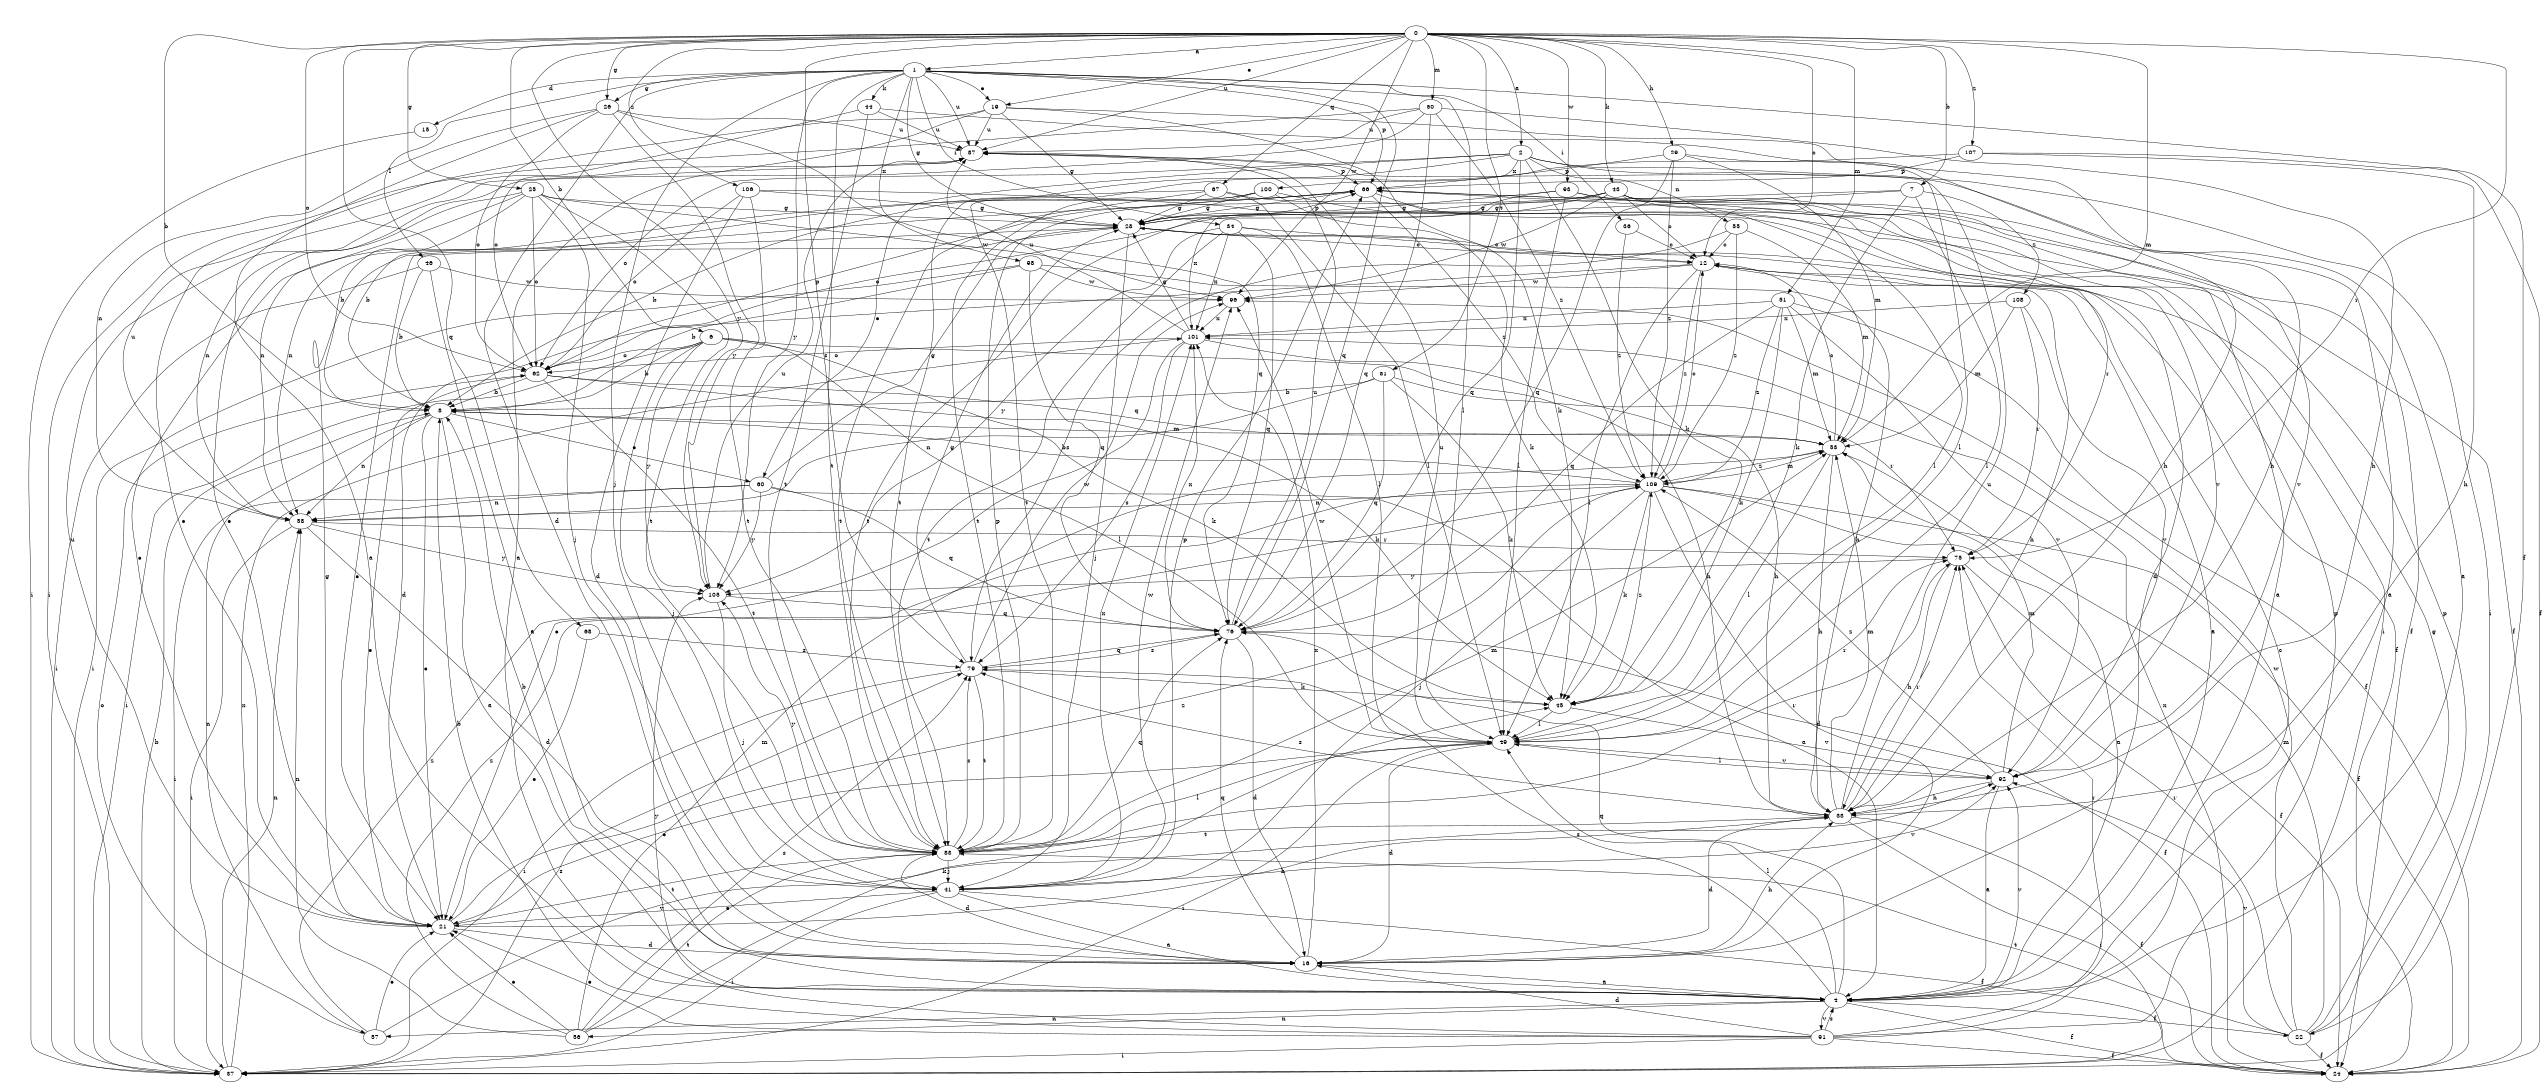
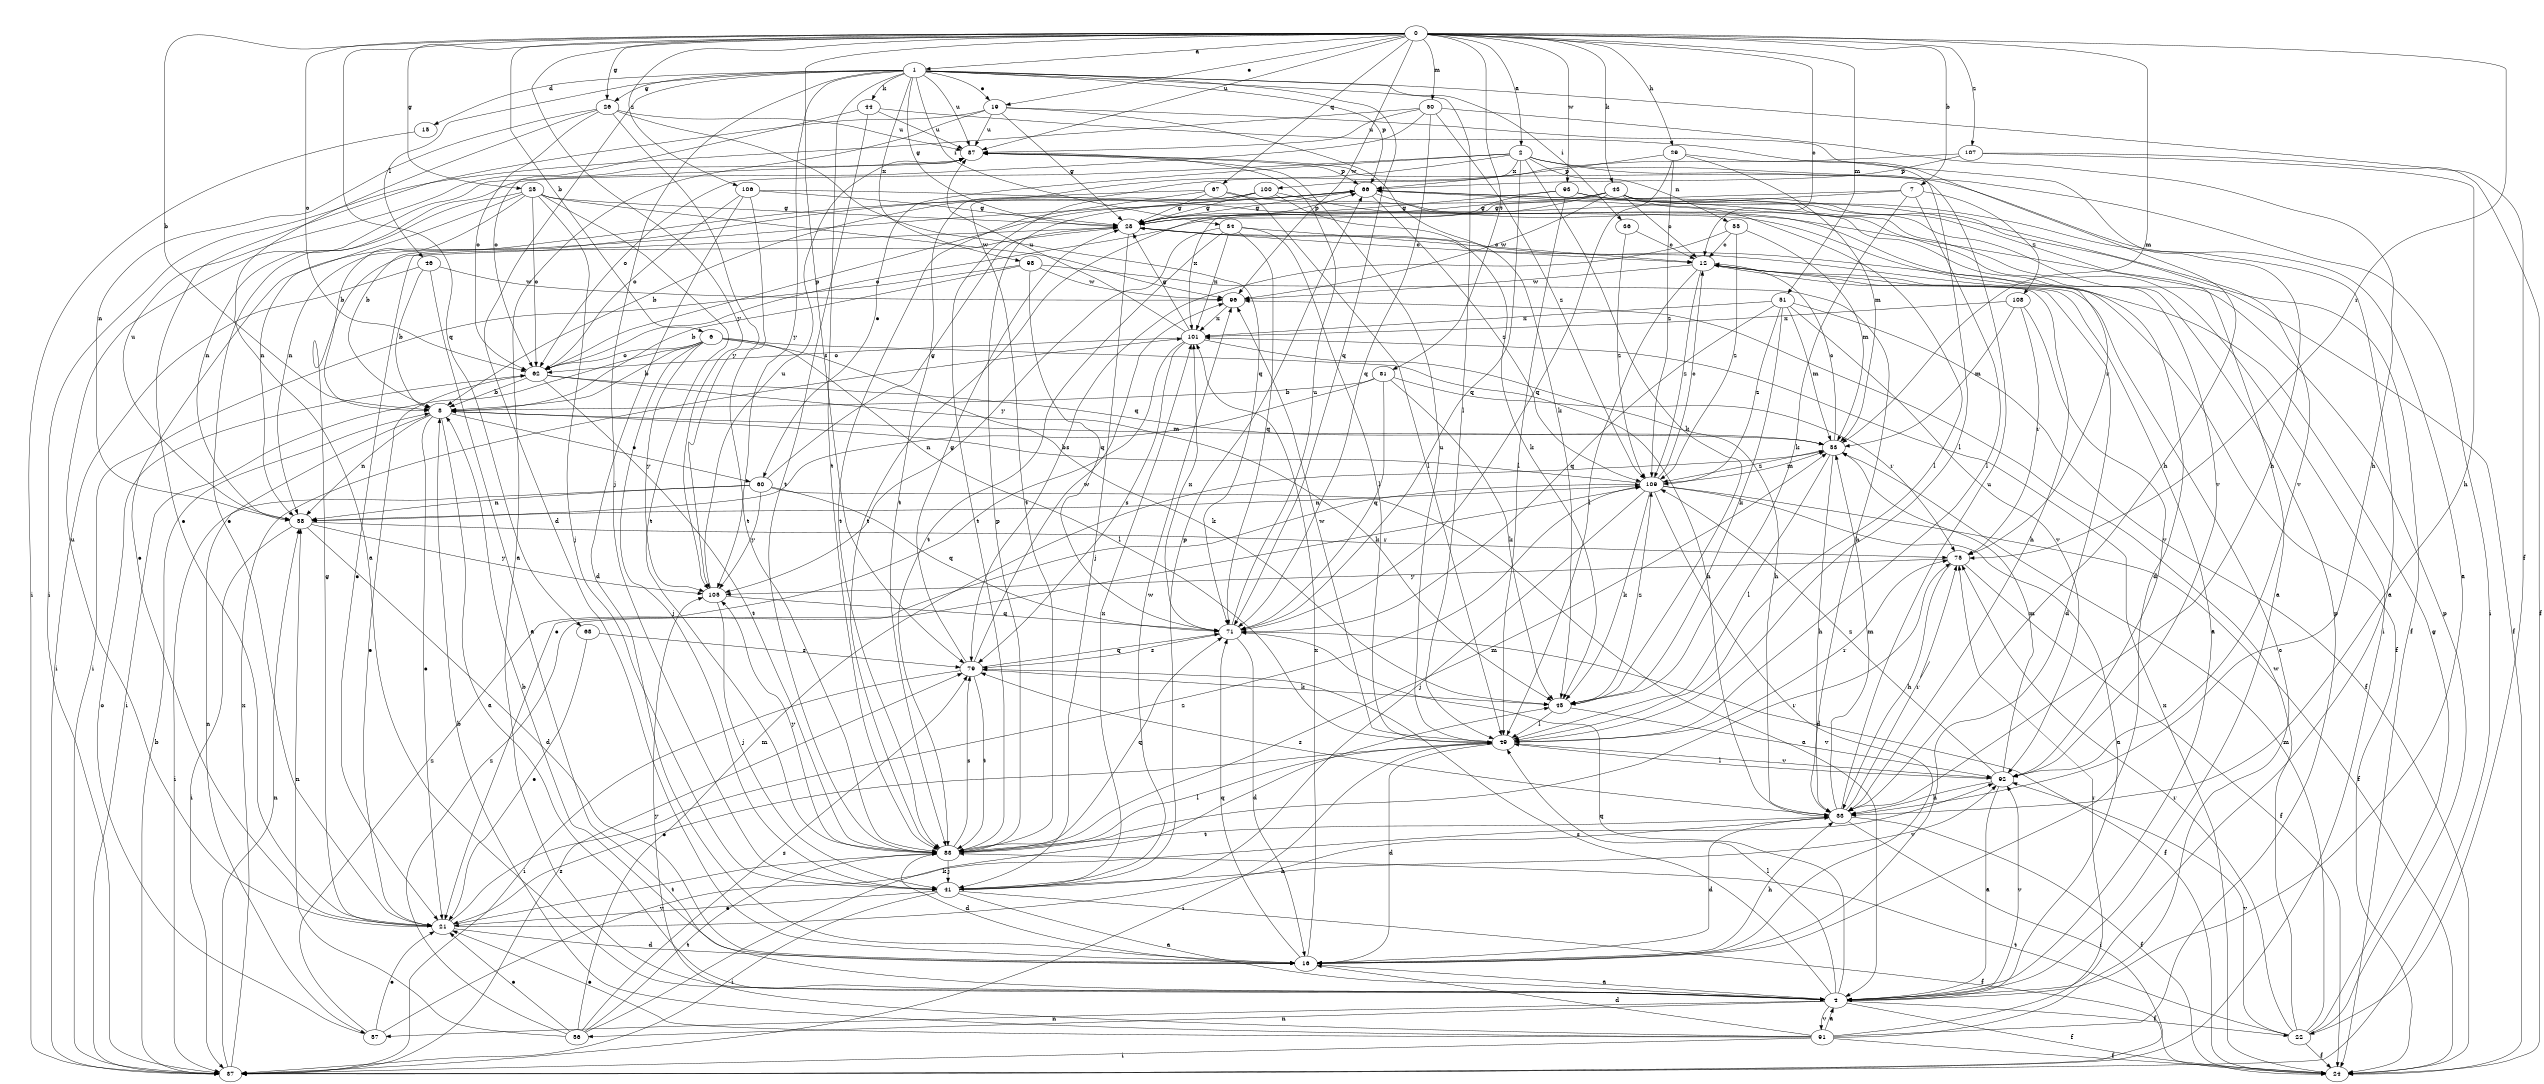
edge "12" -> "21": now "12" -> "16"
node "76": label "76" -> "71"
edge "91" -> "4": label "s" -> "a"
